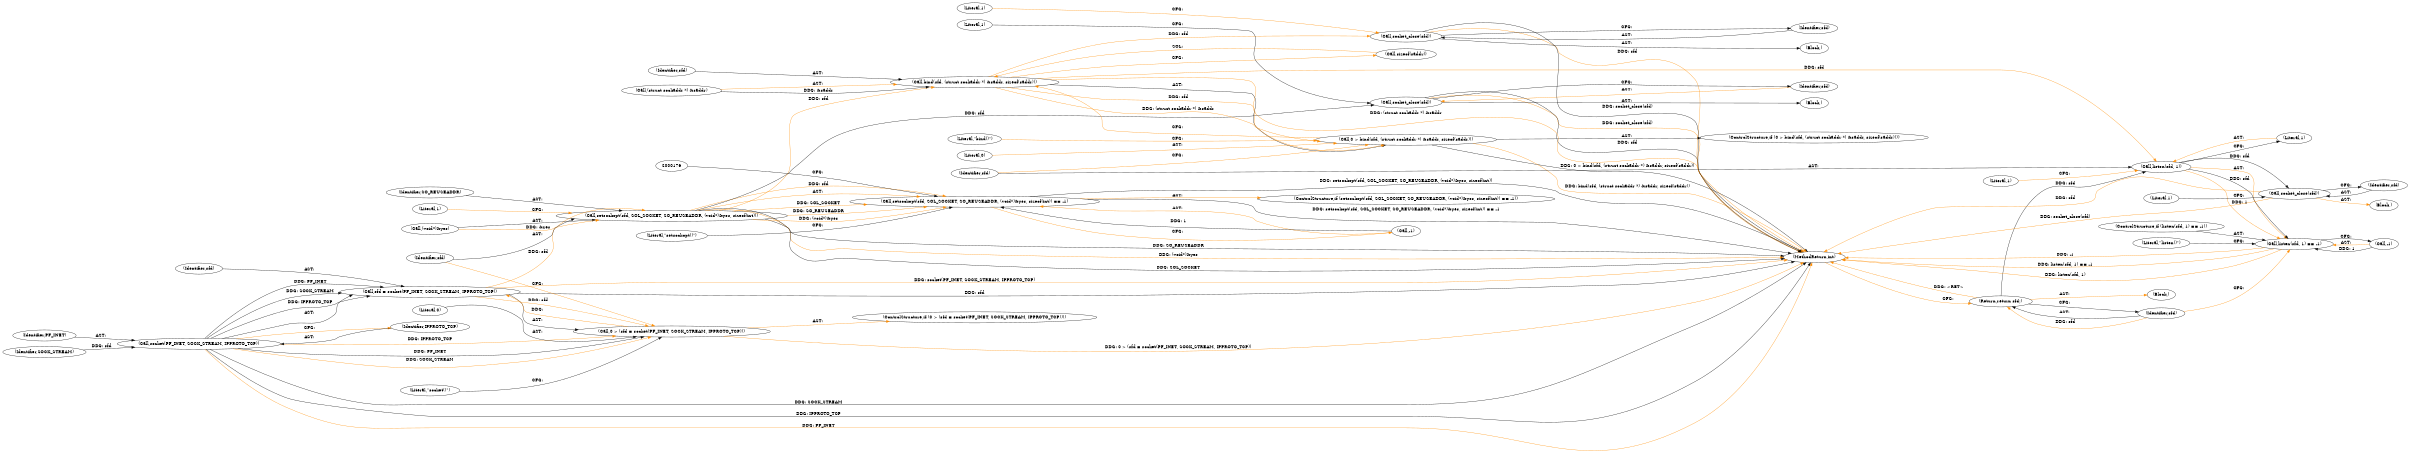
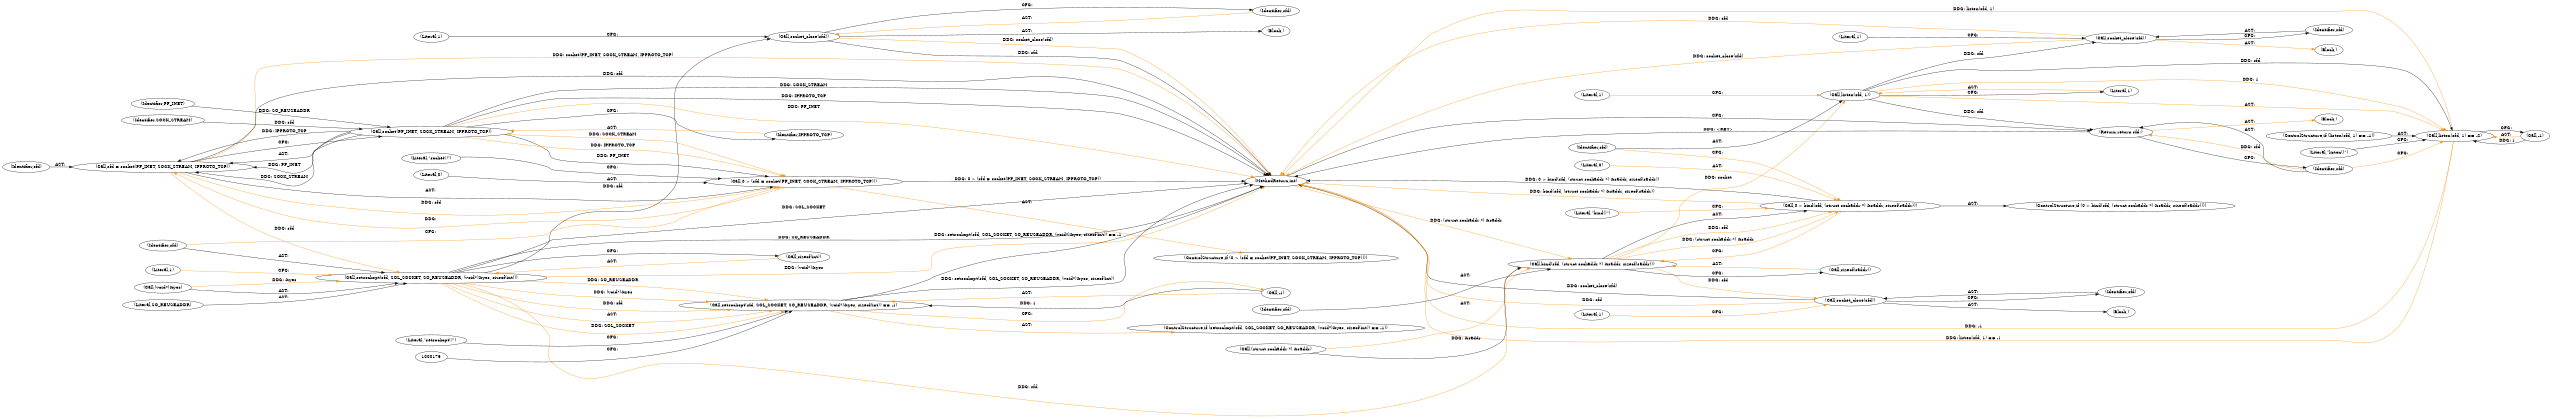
edge "(Call,sizeof(saddr))" -> "(Call,bind(sfd, (struct sockaddr *) &saddr, sizeof(saddr)))": label "SOL: " -> "AST: "
edge "(Call,bind(sfd, (struct sockaddr *) &saddr, sizeof(saddr)))" -> "(Call,sizeof(saddr))": color darkorange -> black
edge "(Call,bind(sfd, (struct sockaddr *) &saddr, sizeof(saddr)))" -> "(Call,listen(sfd, 1))": label "DDG: sfd" -> "DDG: socket"
edge "(Call,bind(sfd, (struct sockaddr *) &saddr, sizeof(saddr)))" -> "(MethodReturn,int)": reversed
edge "(Call,sfd = socket(PF_INET, SOCK_STREAM, IPPROTO_TCP))" -> "(Call,socket(PF_INET, SOCK_STREAM, IPPROTO_TCP))": added, label "CFG:"
node "2000176": label "2000176" -> "1000176"
node "(Identifier,SO_REUSEADDR)": label "(Identifier,SO_REUSEADDR)" -> "(Literal,SO_REUSEADDR)"
edge "(Return,return sfd;)" -> "(Call,listen(sfd, 1))": reversed
node "(Call,listen(sfd, 1) == -1)": label "(Call,listen(sfd, 1) == -1)" -> "(Call,listen(sfd, 1) == -2)"
node "(Call,sizeof(int))": added
edge "(Return,return sfd;)" -> "(MethodReturn,int)": color darkorange -> black
edge "(MethodReturn,int)" -> "(Return,return sfd;)": color darkorange -> black
edge "(Call,socket(PF_INET, SOCK_STREAM, IPPROTO_TCP))" -> "(Identifier,IPPROTO_TCP)": color darkorange -> black
edge "(Identifier,PF_INET)" -> "(Call,socket(PF_INET, SOCK_STREAM, IPPROTO_TCP))": label "AST: " -> "DDG: SO_REUSEADDR"
edge "(Identifier,IPPROTO_TCP)" -> "(Call,socket(PF_INET, SOCK_STREAM, IPPROTO_TCP))": color black -> darkorange
edge "(Call,0 > (sfd = socket(PF_INET, SOCK_STREAM, IPPROTO_TCP)))" -> "(MethodReturn,int)": color darkorange -> black
